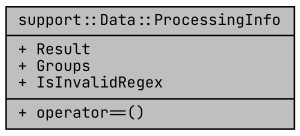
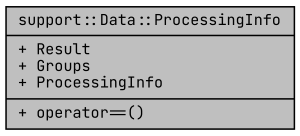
node "support::Data::ProcessingInfo": text "+ IsInvalidRegex" -> "+ ProcessingInfo"
